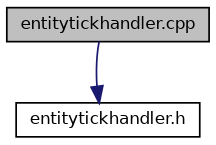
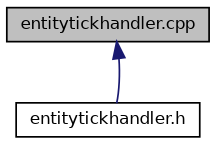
edge "entitytickhandler.cpp" -> "entitytickhandler.h": reversed
